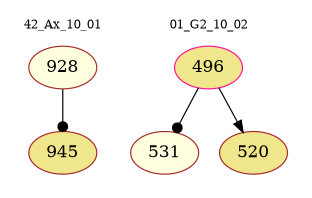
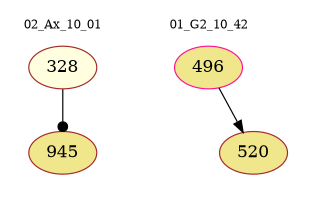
cluster "42_Ax_10_01": label "42_Ax_10_01" -> "02_Ax_10_01"
cluster "01_G2_10_02": label "01_G2_10_02" -> "01_G2_10_42"
node "928": label "928" -> "328"
node "531": removed
